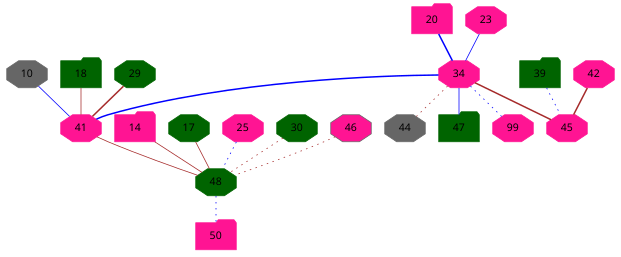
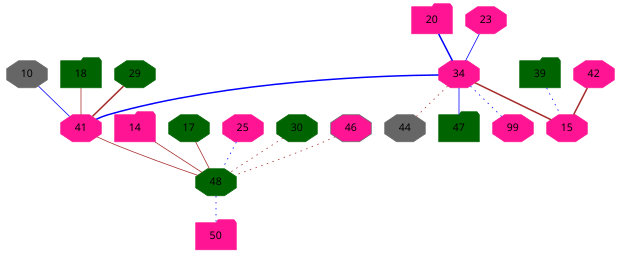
node "45": label "45" -> "15"
